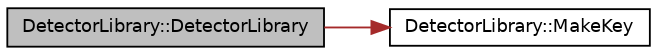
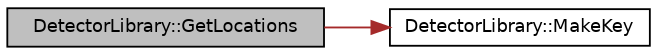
node "DetectorLibrary::DetectorLibrary": label "DetectorLibrary::DetectorLibrary" -> "DetectorLibrary::GetLocations"
